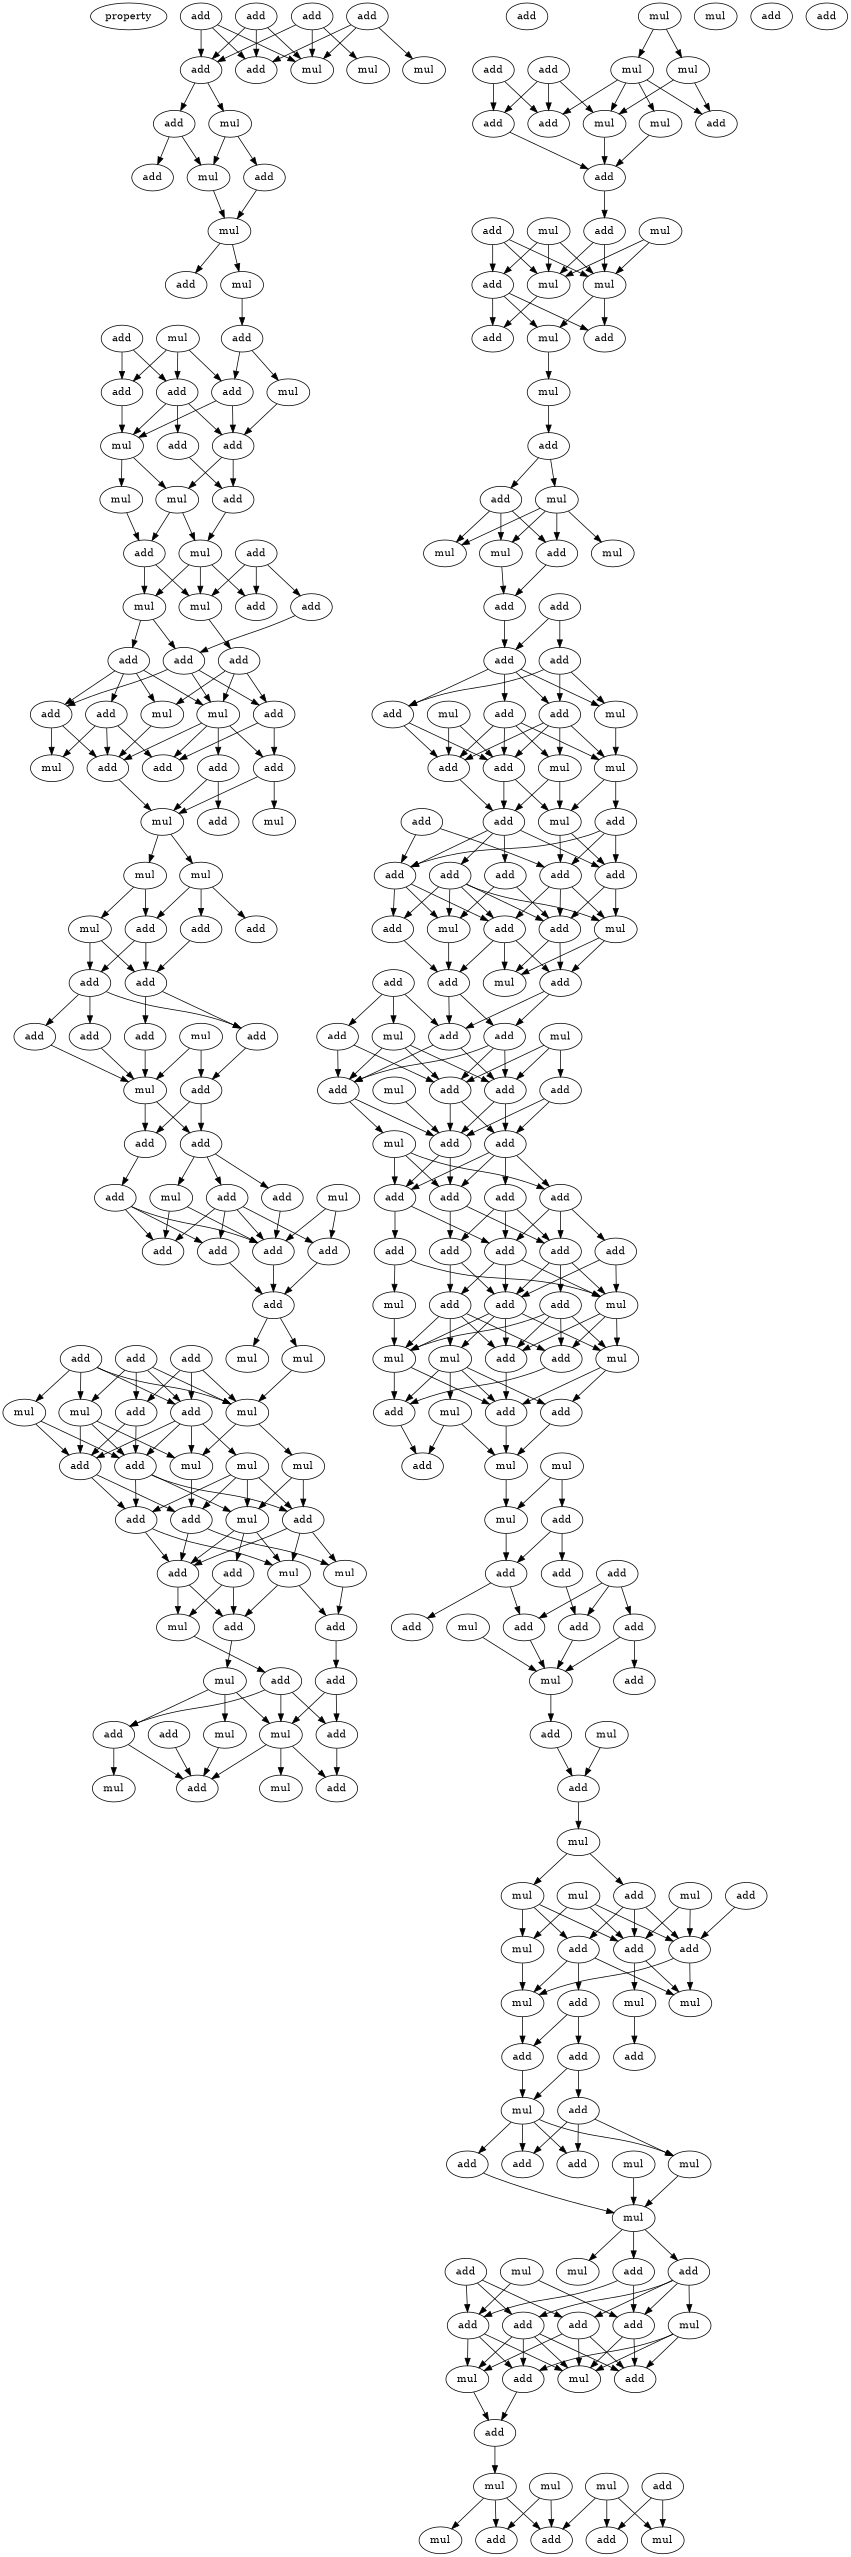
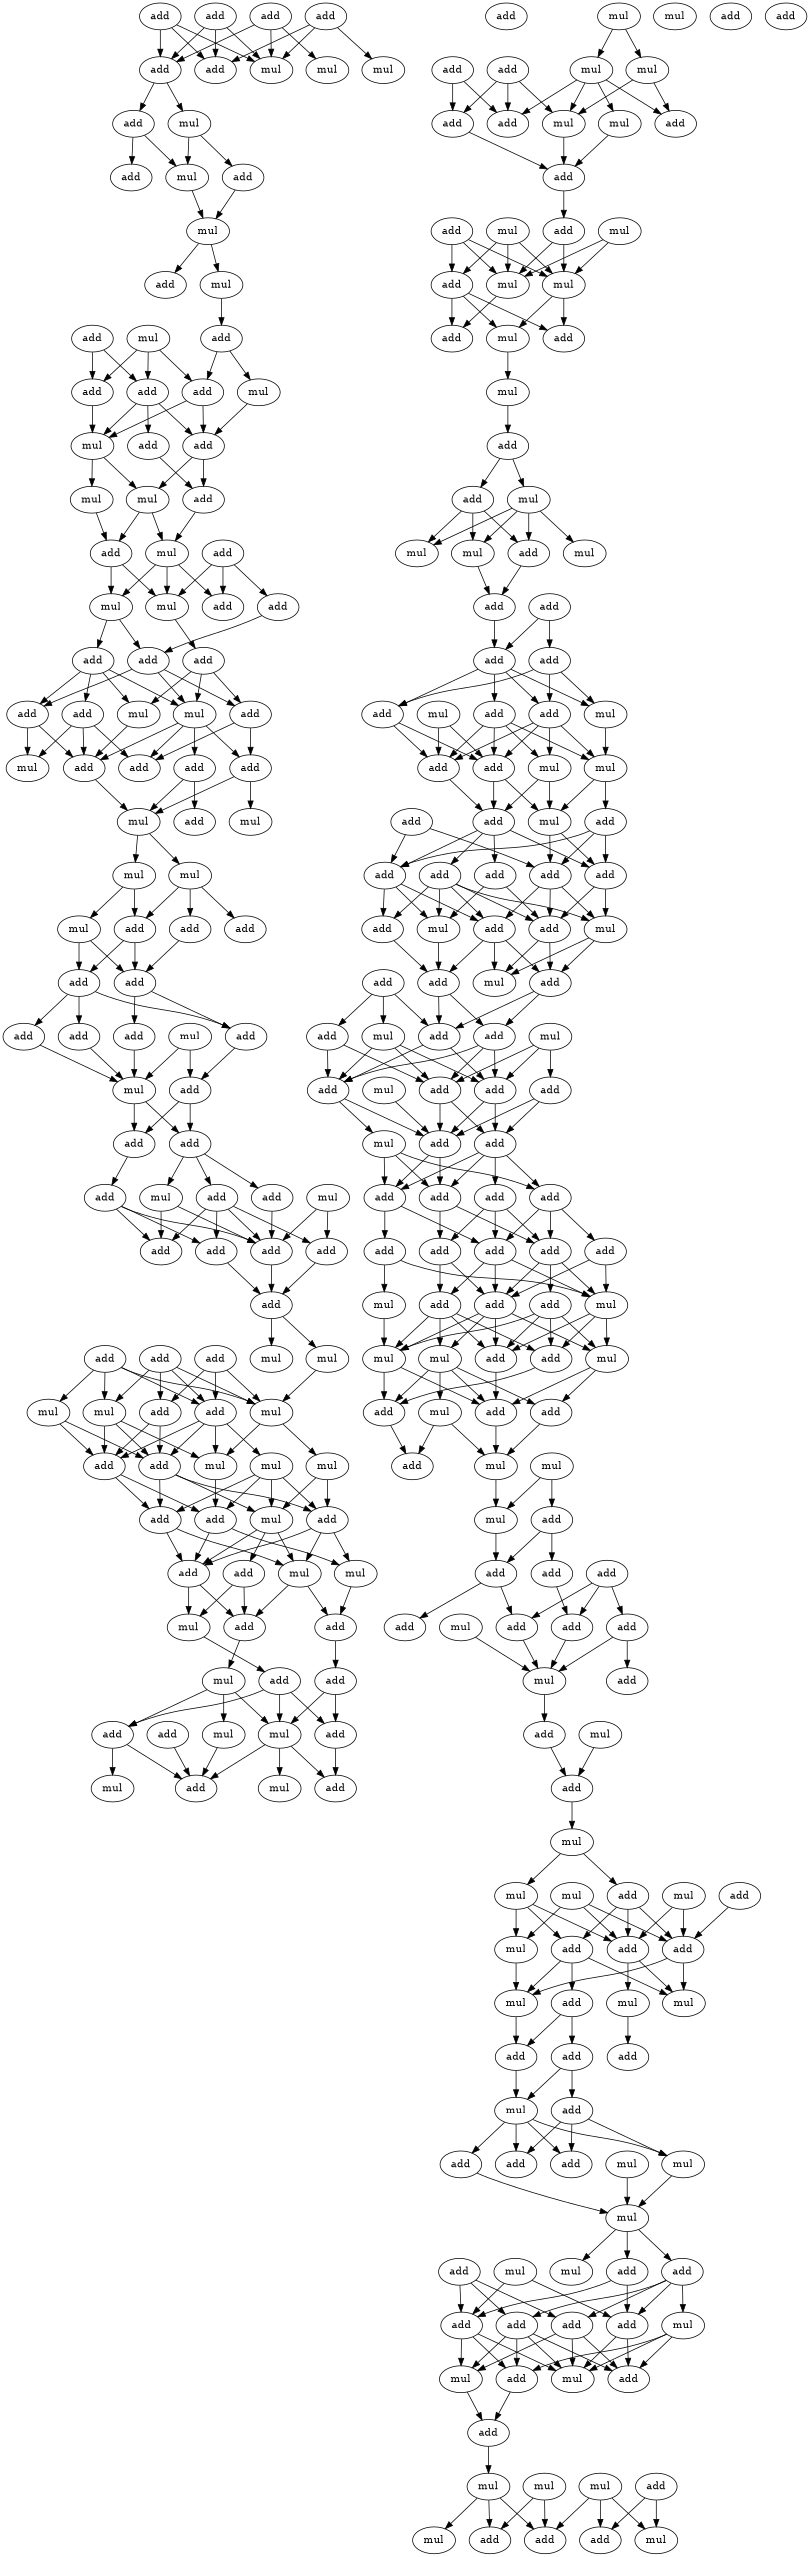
node "property": removed
